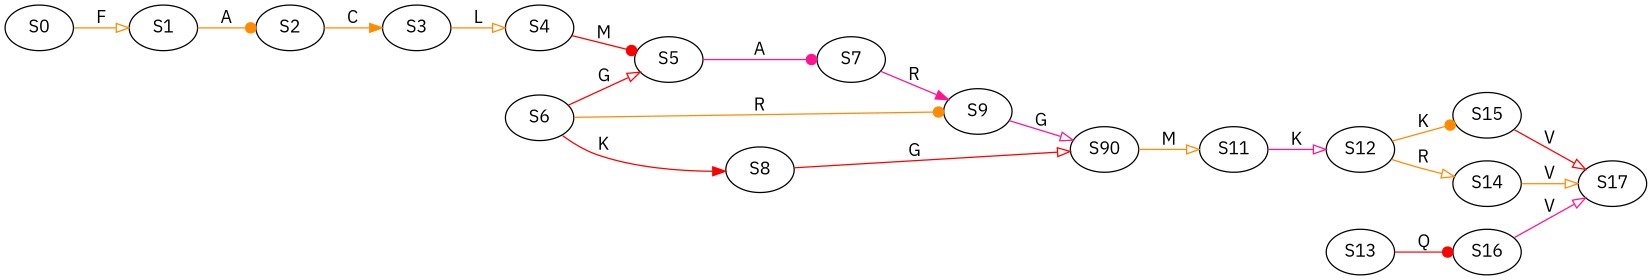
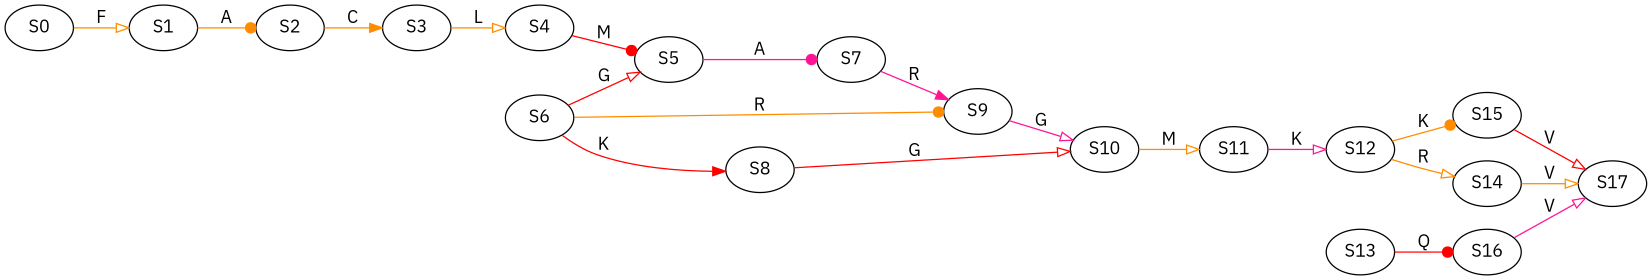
node "S90": label "S90" -> "S10"
